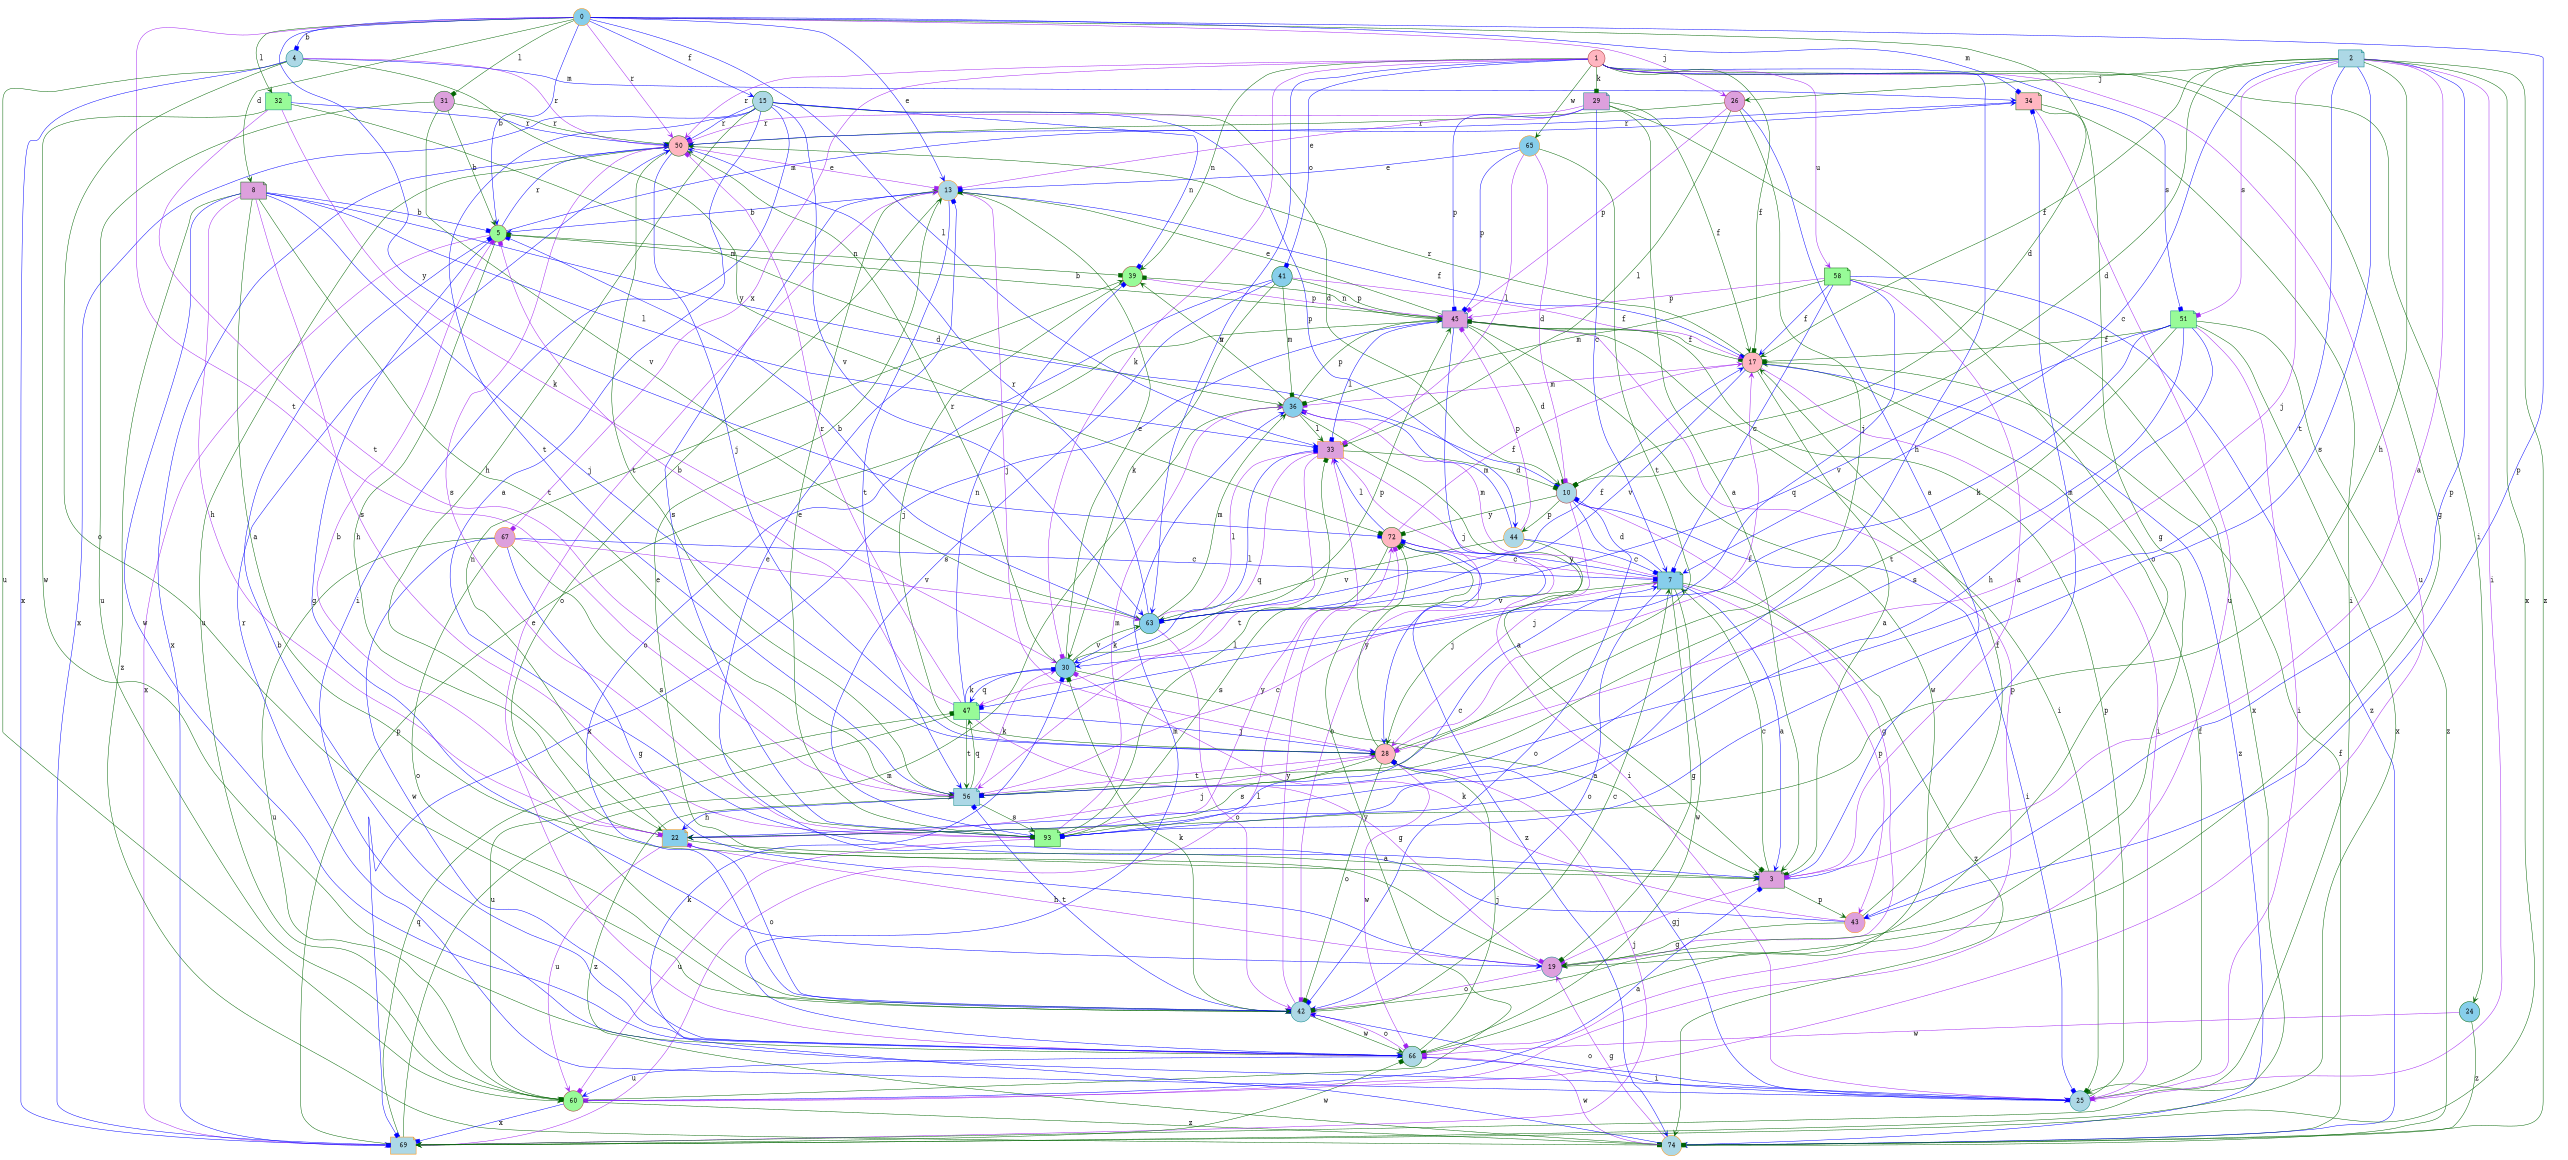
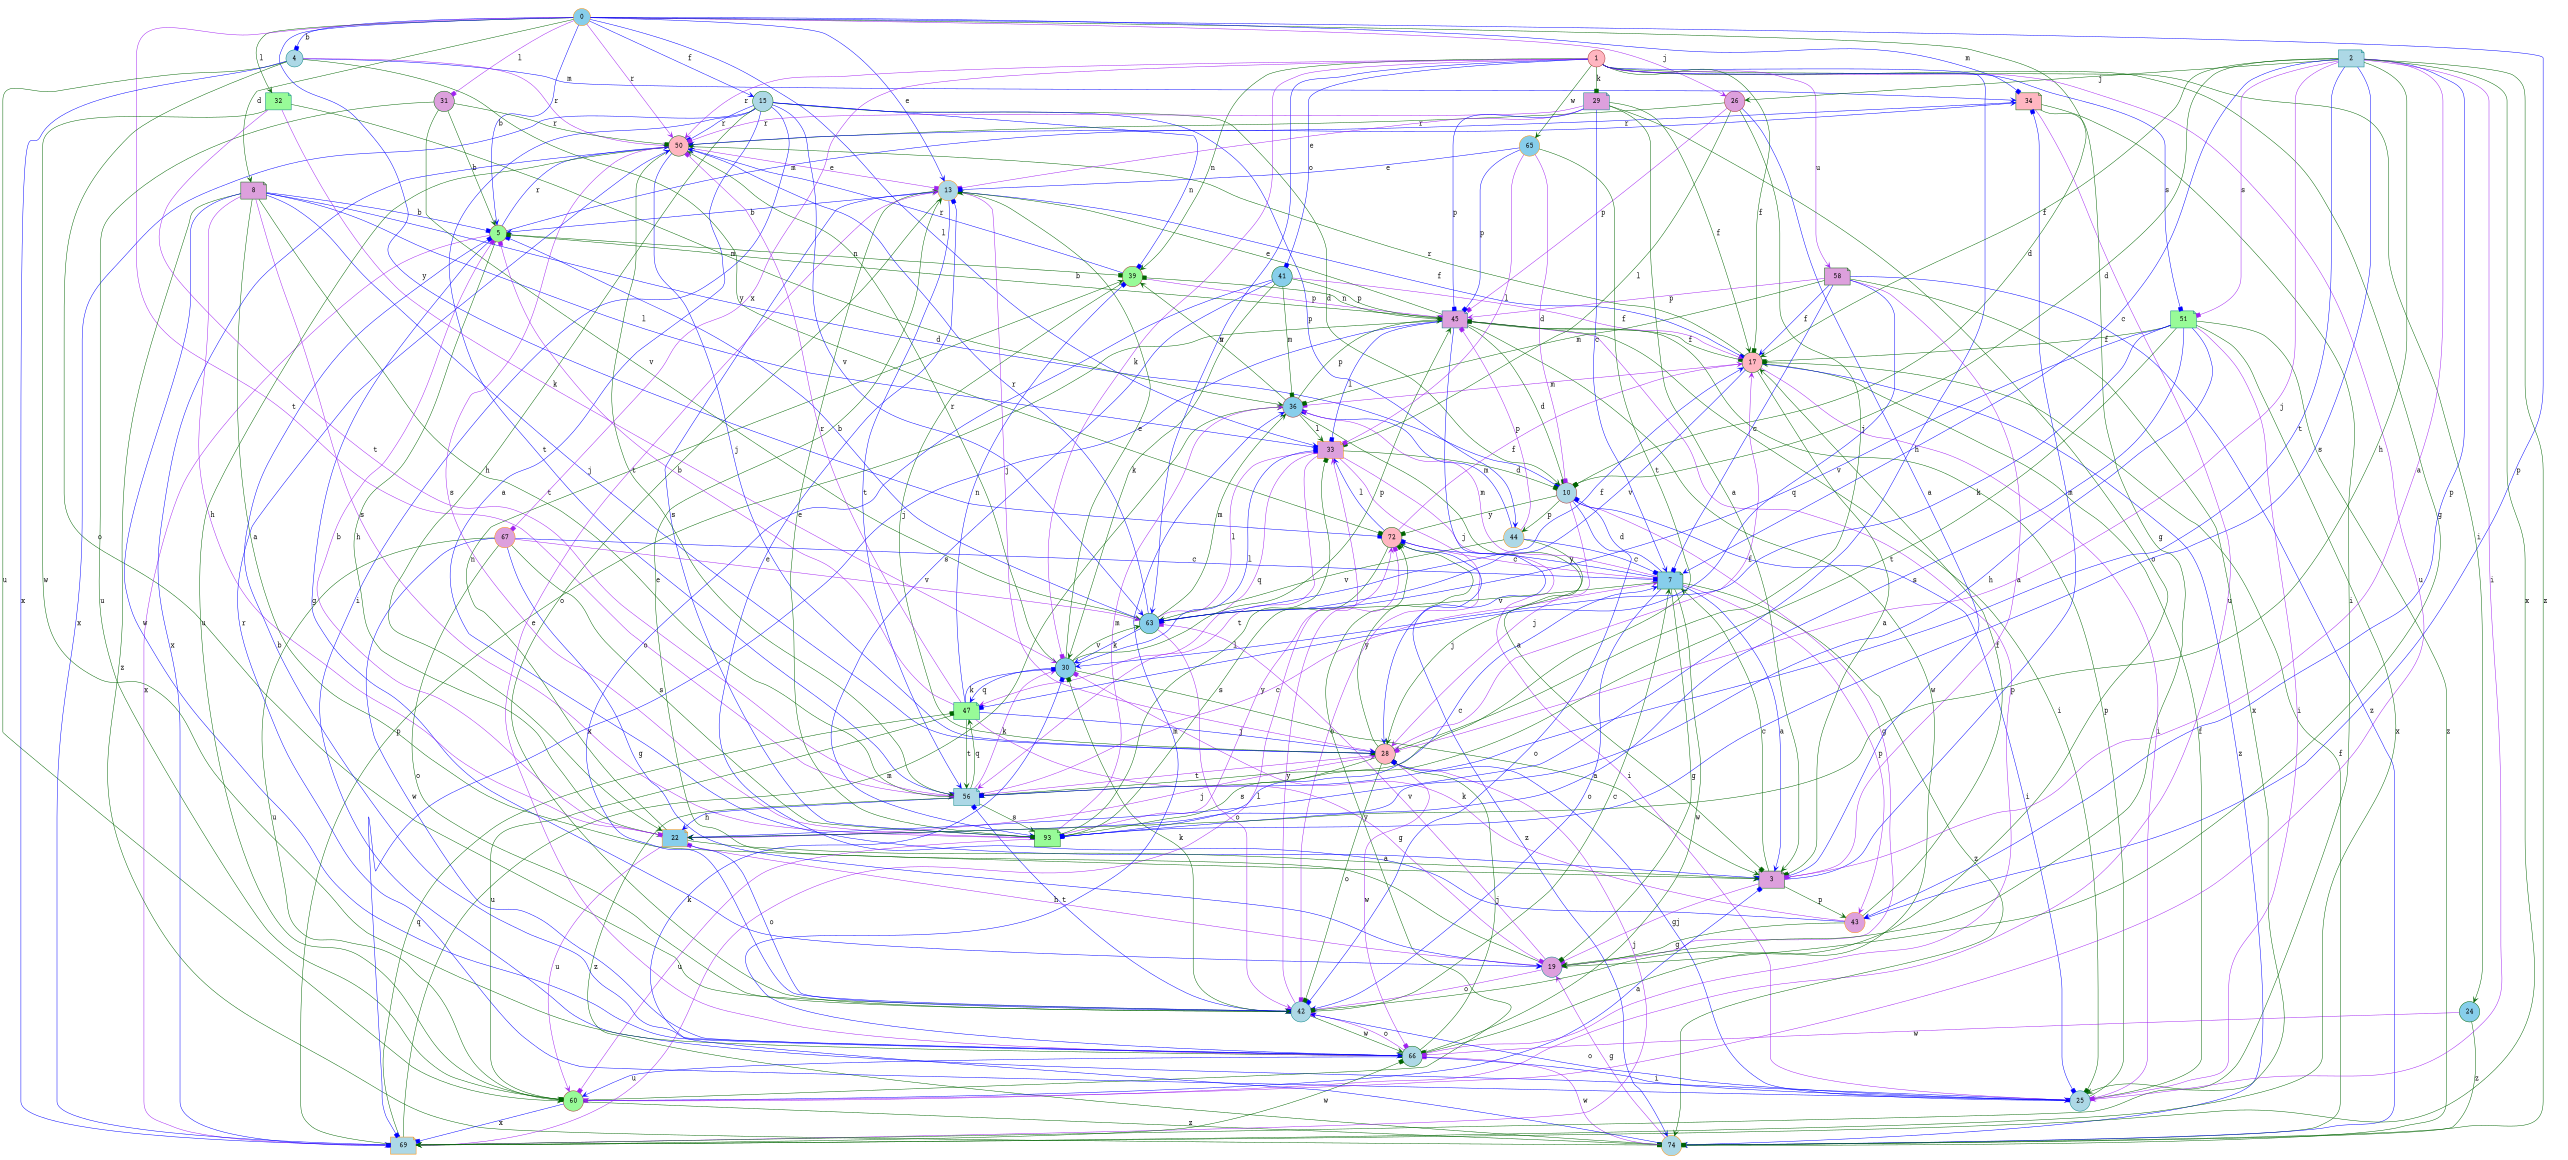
edge "0" -> "31": color darkgreen -> purple
edge "32" -> "50": now "39" -> "50"
node "58": fillcolor palegreen -> plum
edge "19" -> "63": added, label "v"
